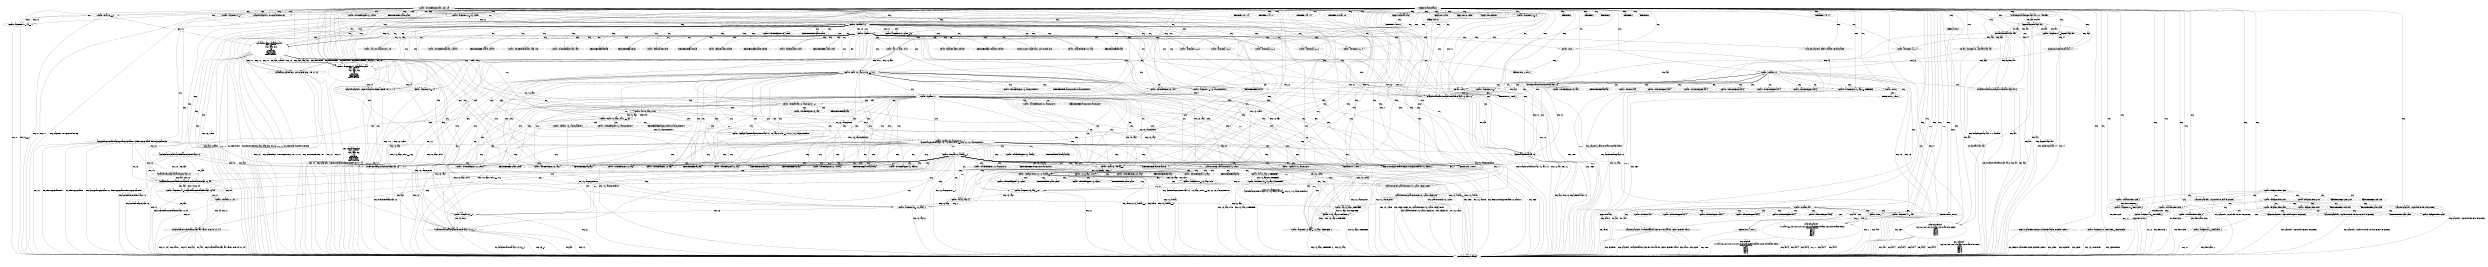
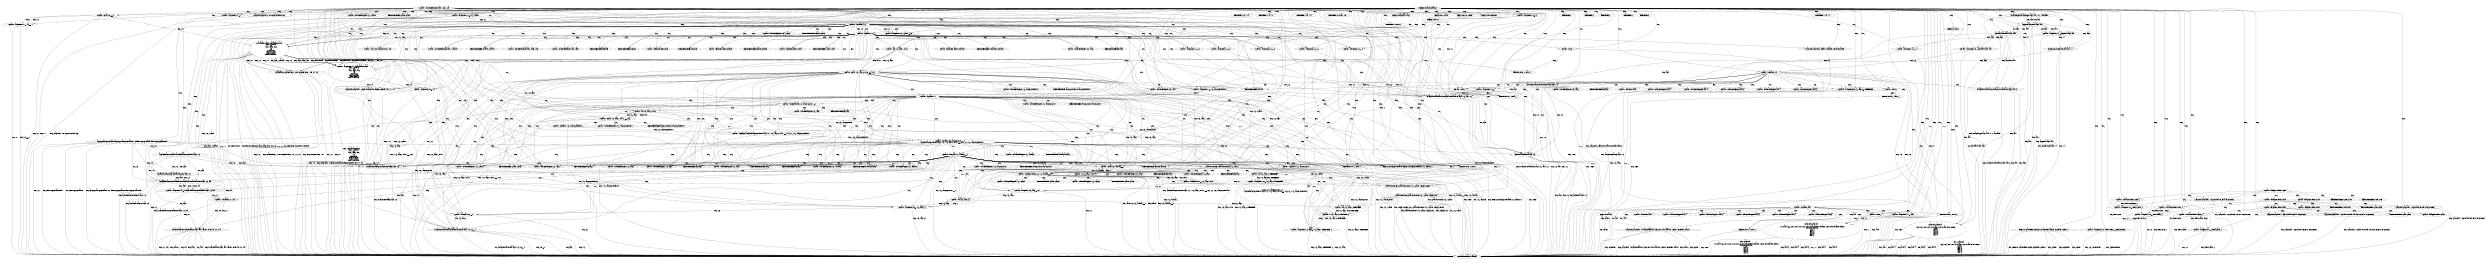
edge "(<operator>.indirectFieldAccess,hapd->conf->wpa)" -> "(<operator>.assignment,v17 = v13 == 0)": removed, label "CDG:"
edge "(PARAM,hostapd_data *hapd)" -> "(IDENTIFIER,v7,return v7;)": now "(METHOD,hostapd_notif_assoc)" -> "(IDENTIFIER,v7,return v7;)"
node "(UNKNOWN,const unsigned __int8 *,const unsigned __int8 *)": removed
edge "(<operator>.logicalAnd,reassoc && v15->auth_alg == 2)" -> "(<operator>.assignment,v15->flags = v22)": now "(<operator>.notEquals,v15->auth_alg != 2)" -> "(<operator>.assignment,v15->flags = v22)"
